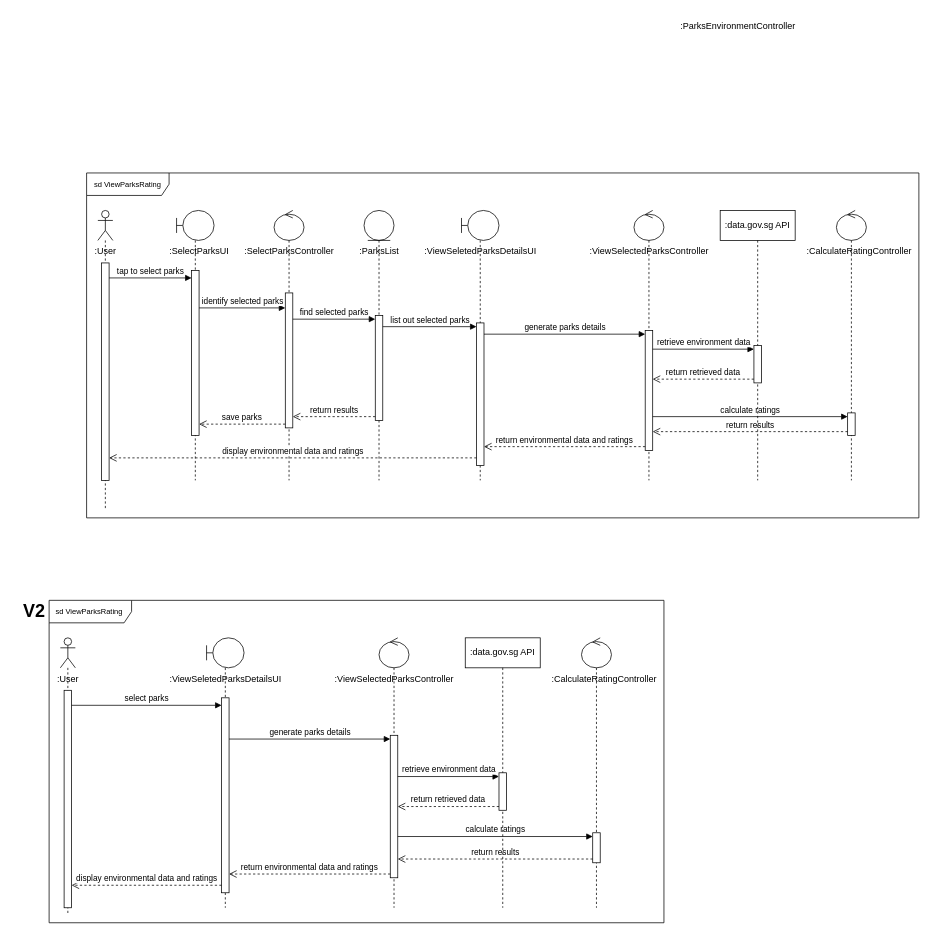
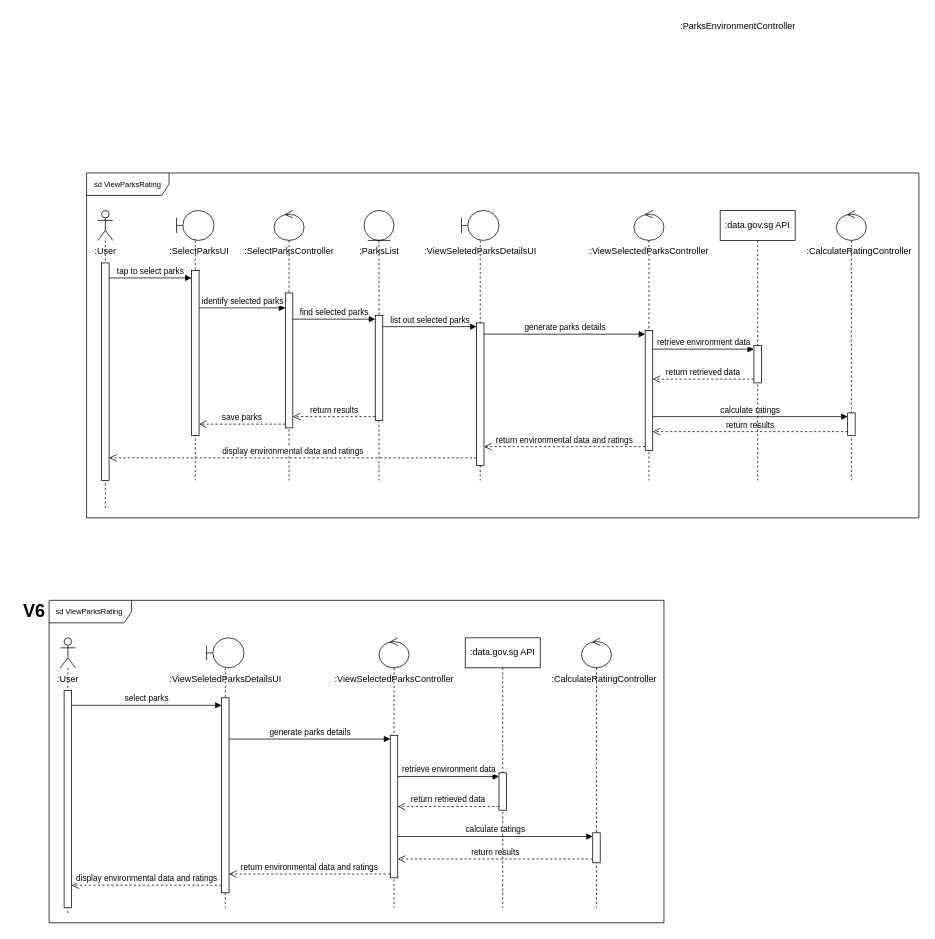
node "V2": label "V2" -> "V6"
